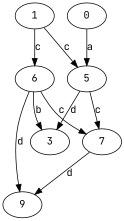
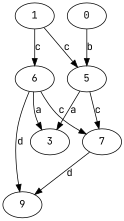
edge "0" -> "5": label "a" -> "b"
edge "6" -> "3": label "b" -> "a"
edge "5" -> "3": label "d" -> "a"
